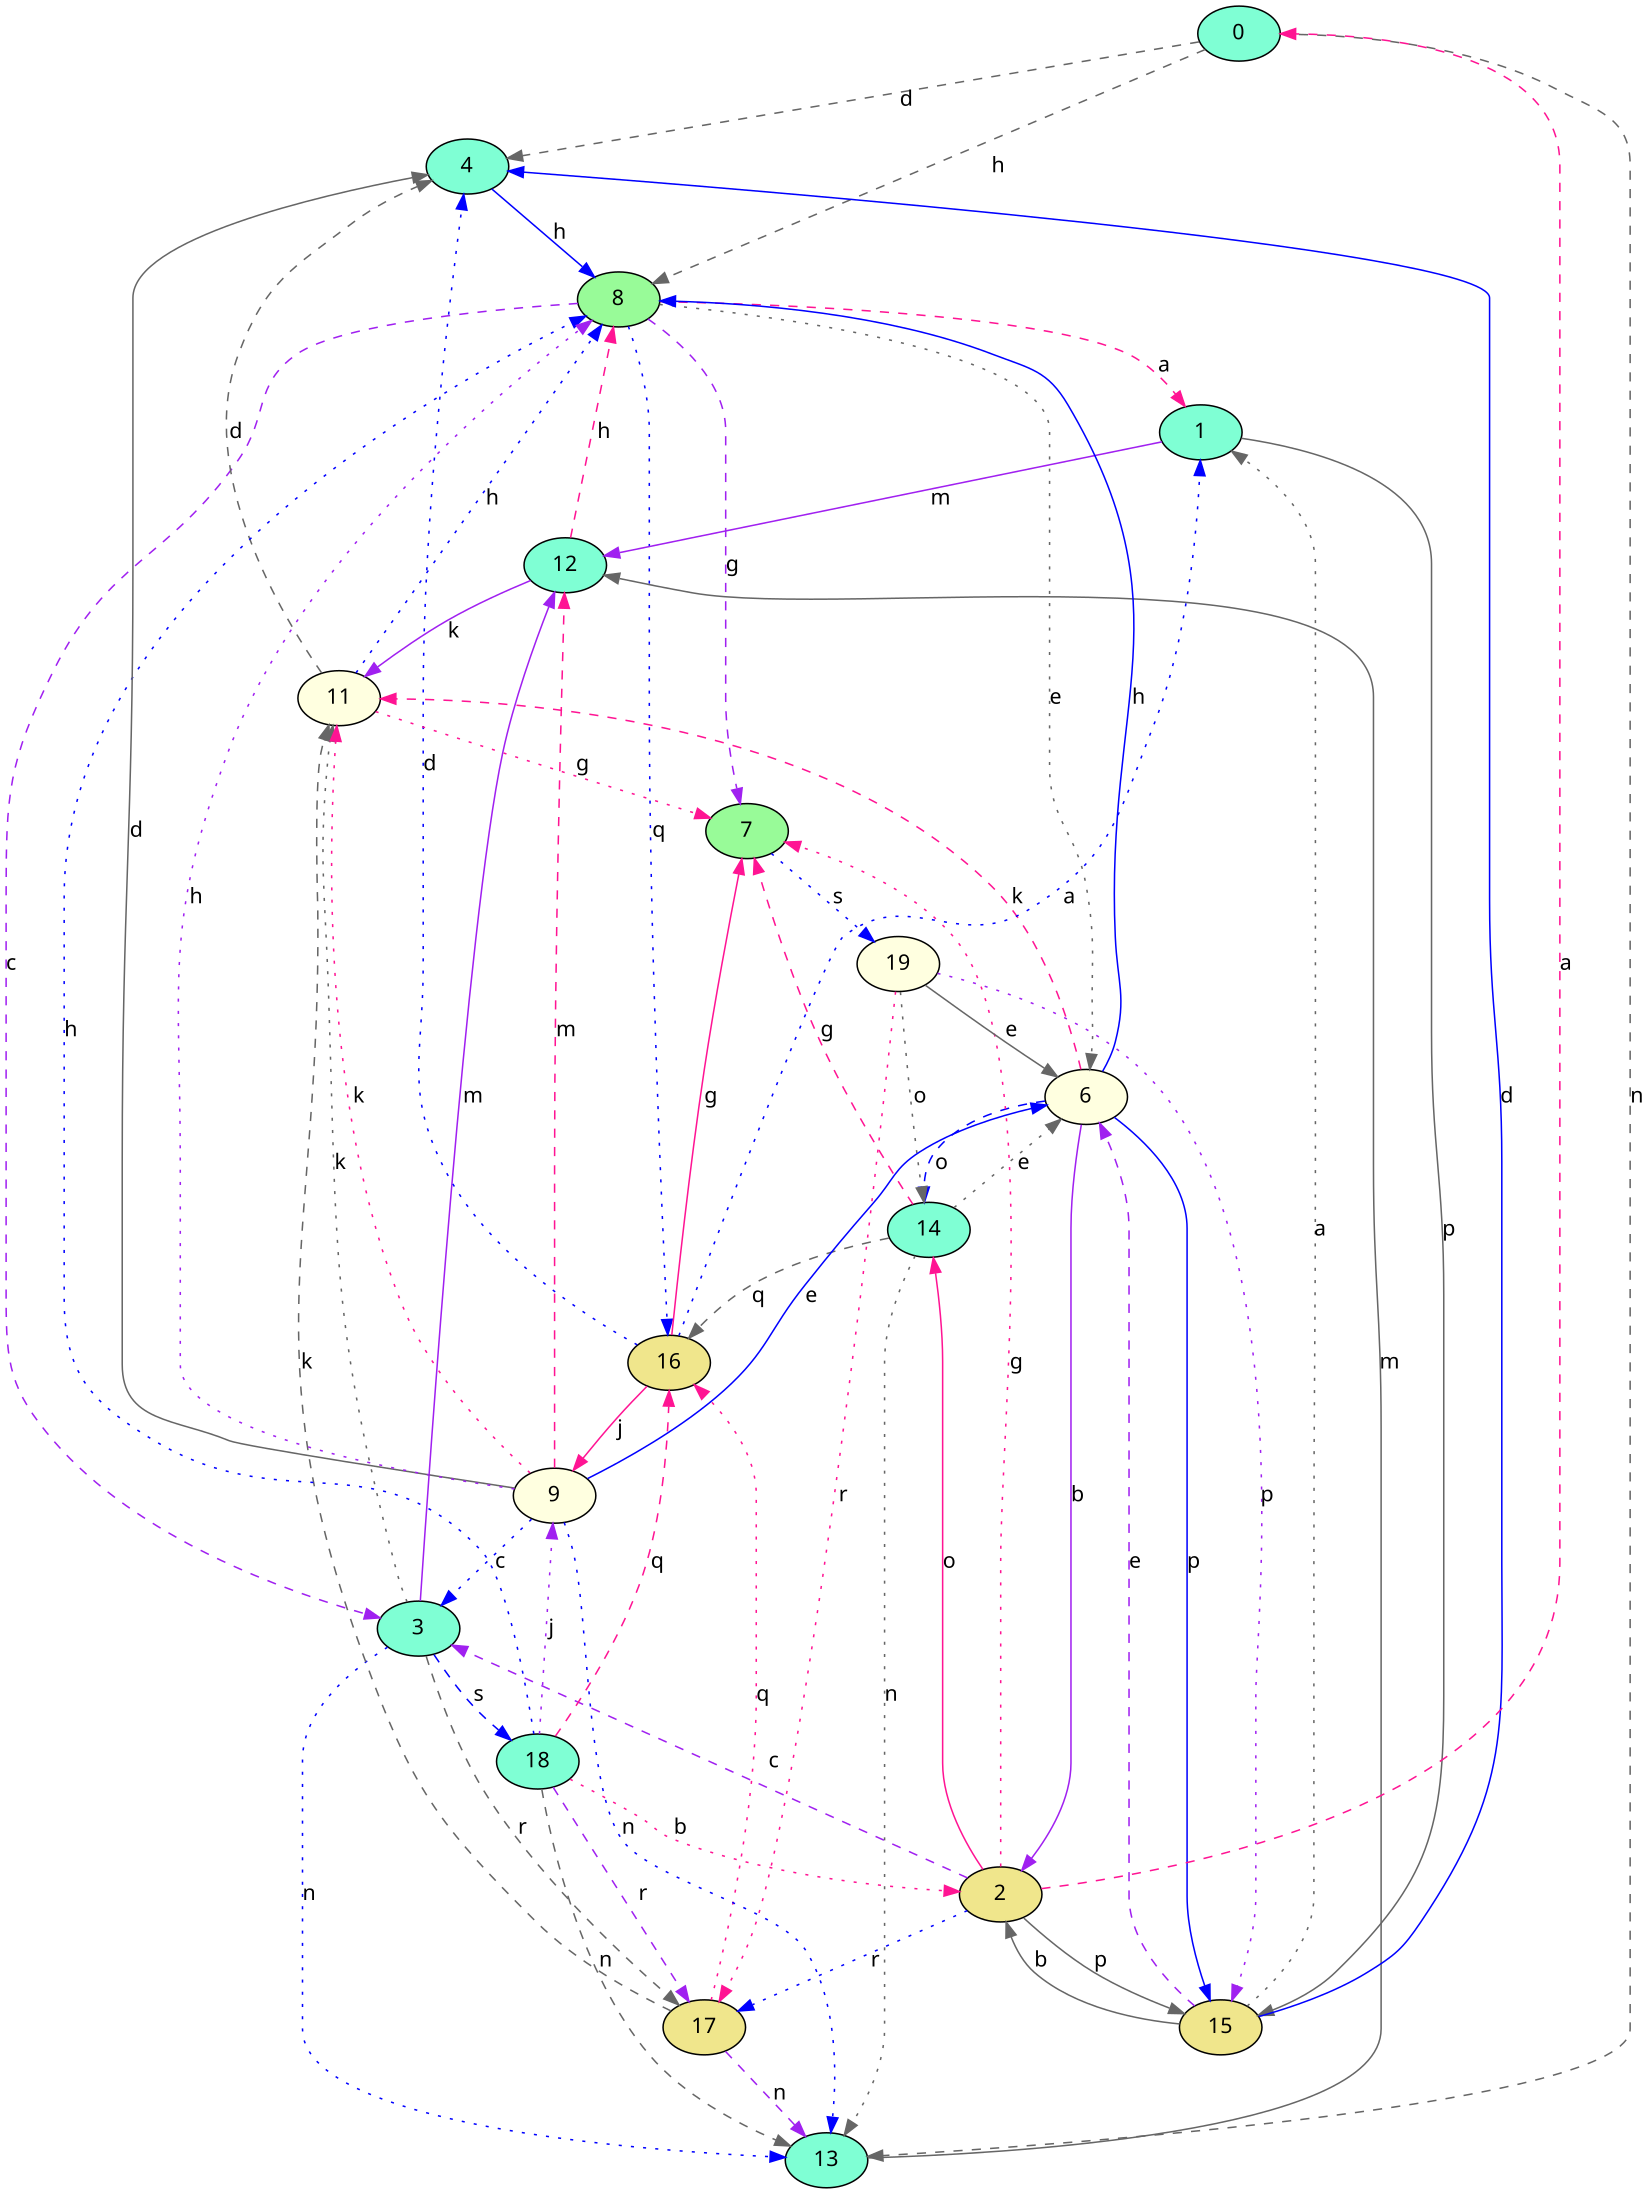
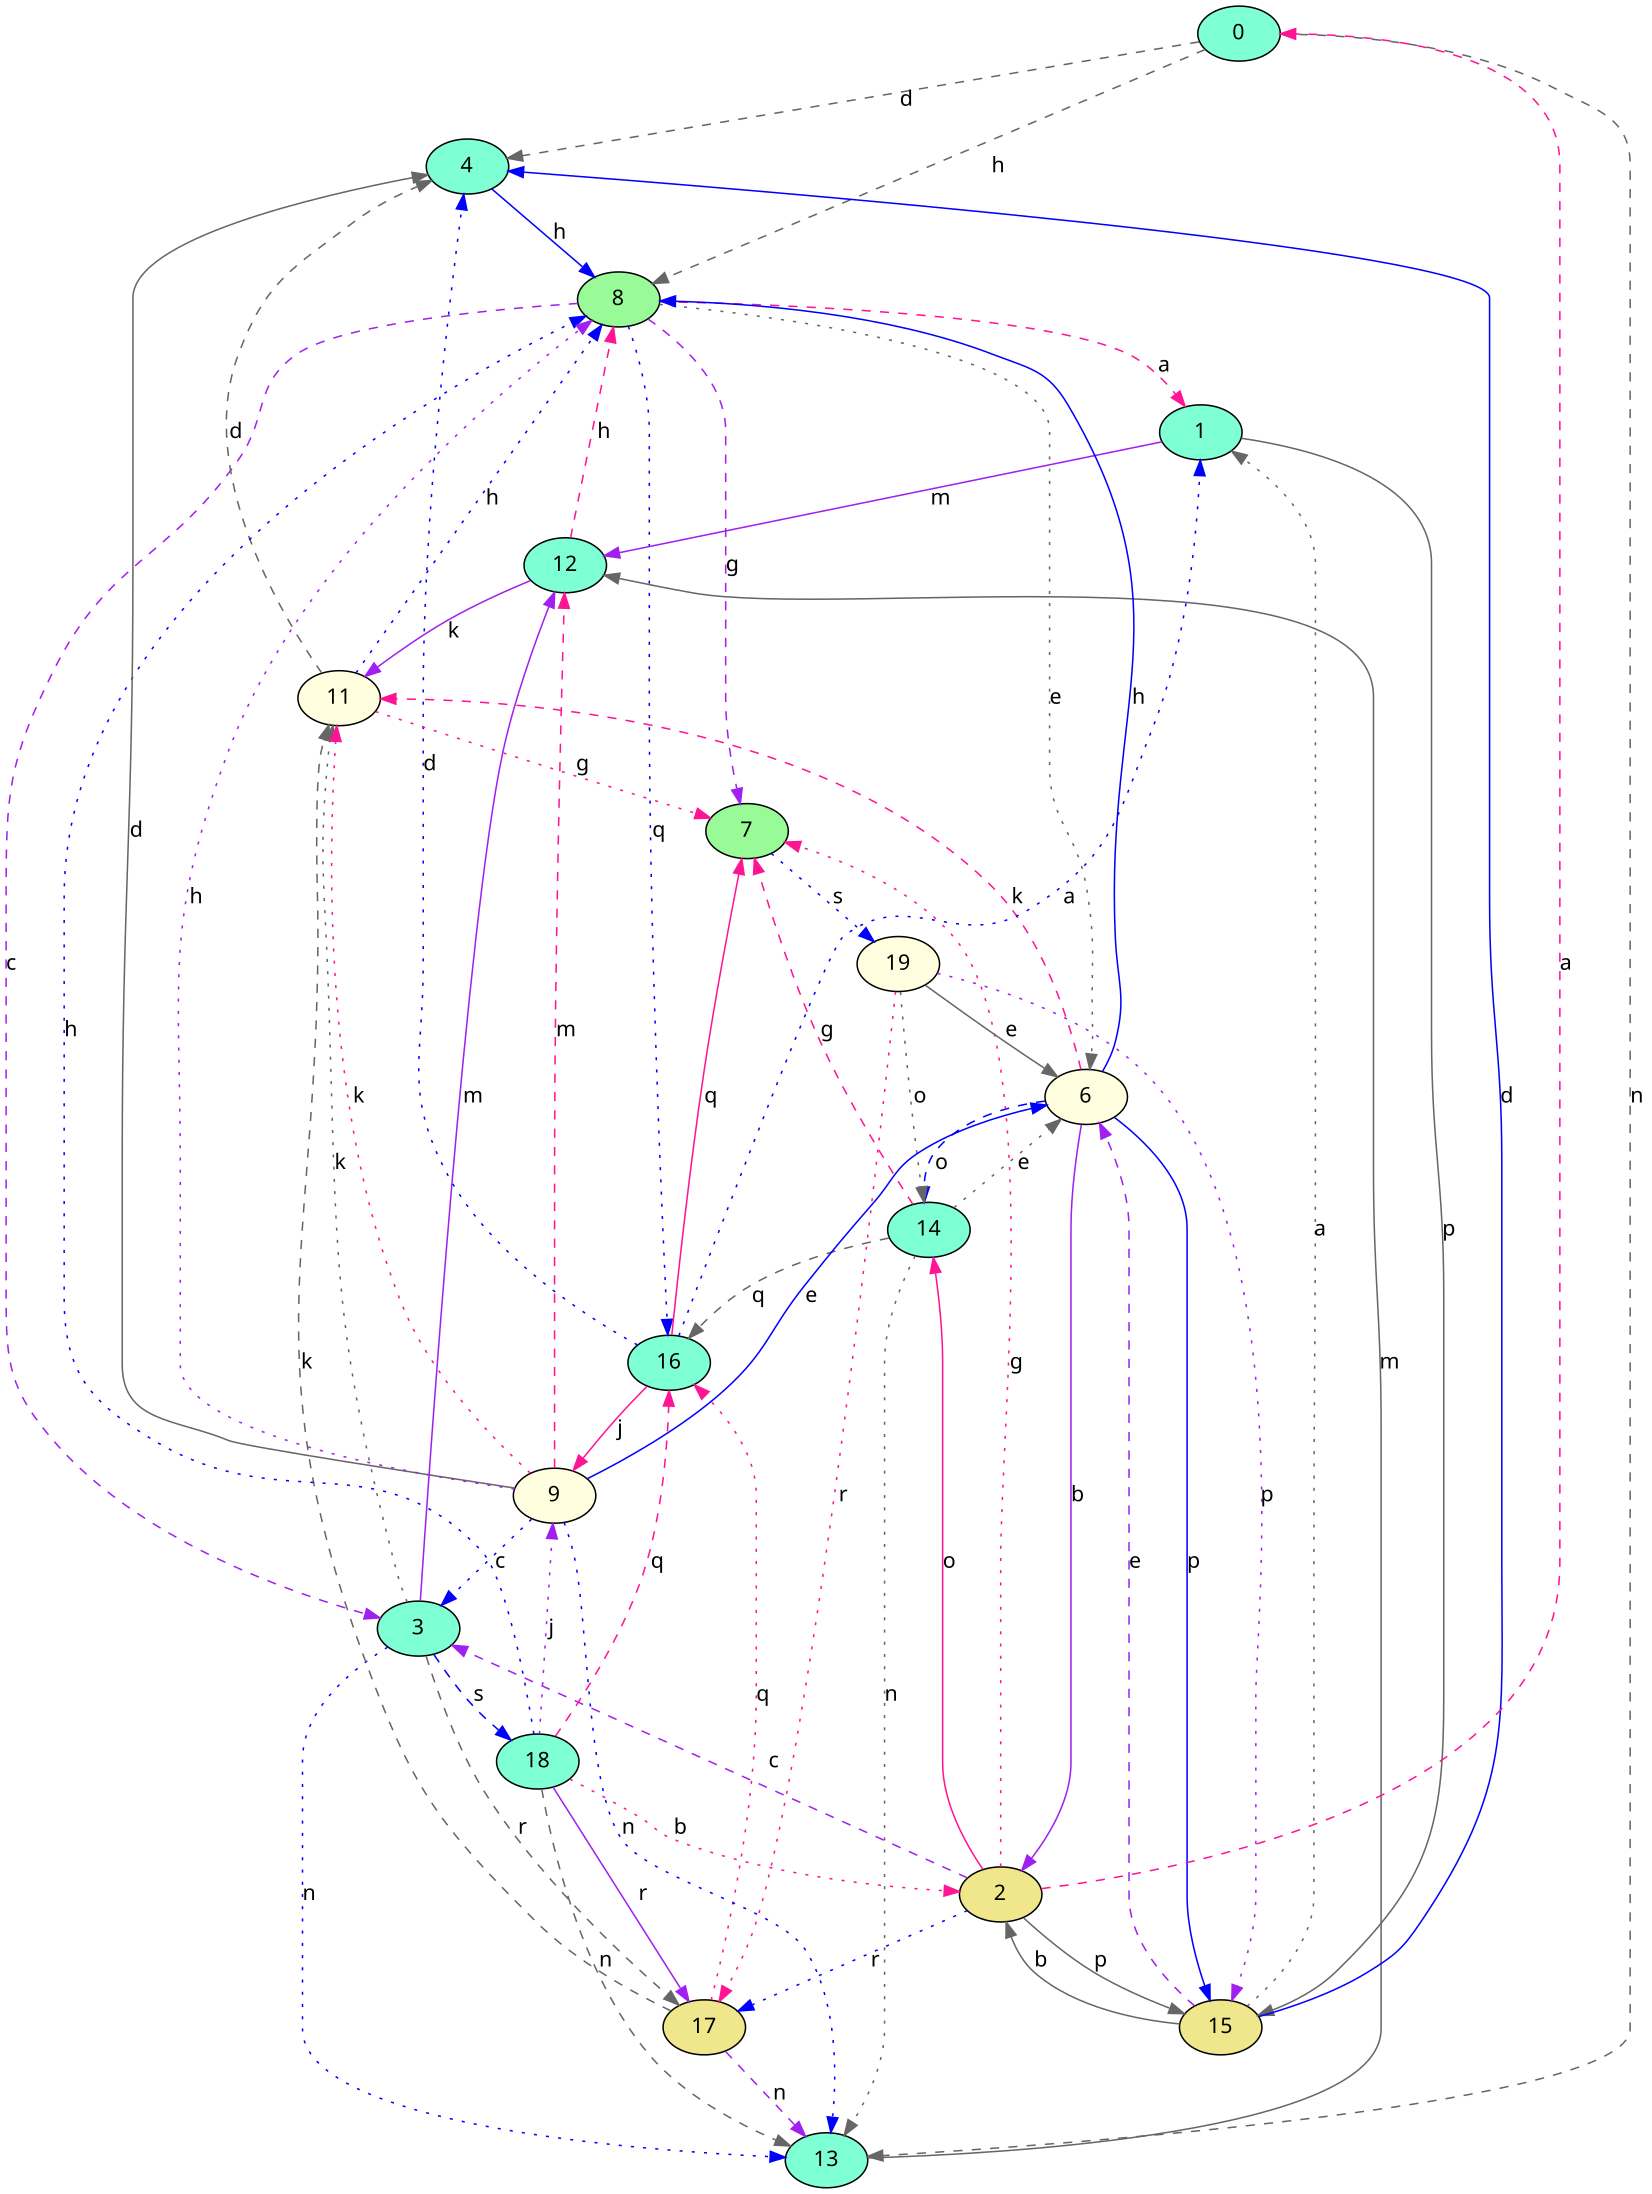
edge "16" -> "7": label "g" -> "q"
node "16": fillcolor khaki -> aquamarine
edge "18" -> "17": style dashed -> solid
